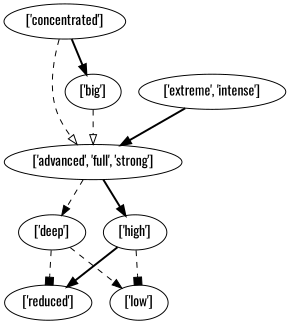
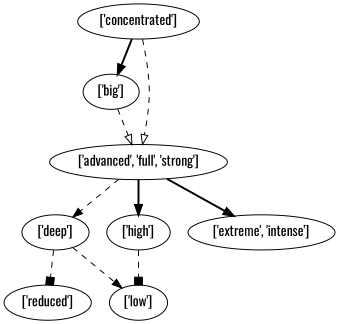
edge "['extreme', 'intense']" -> "['advanced', 'full', 'strong']": reversed
edge "['high']" -> "['reduced']": removed
